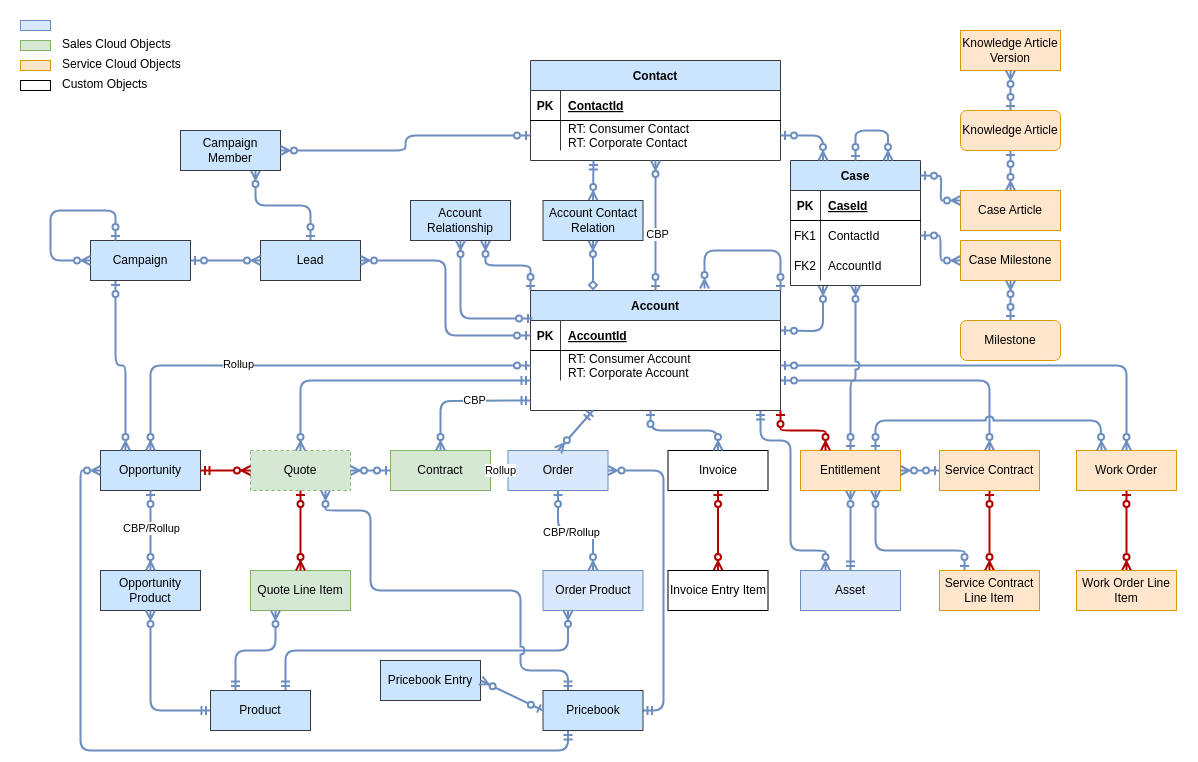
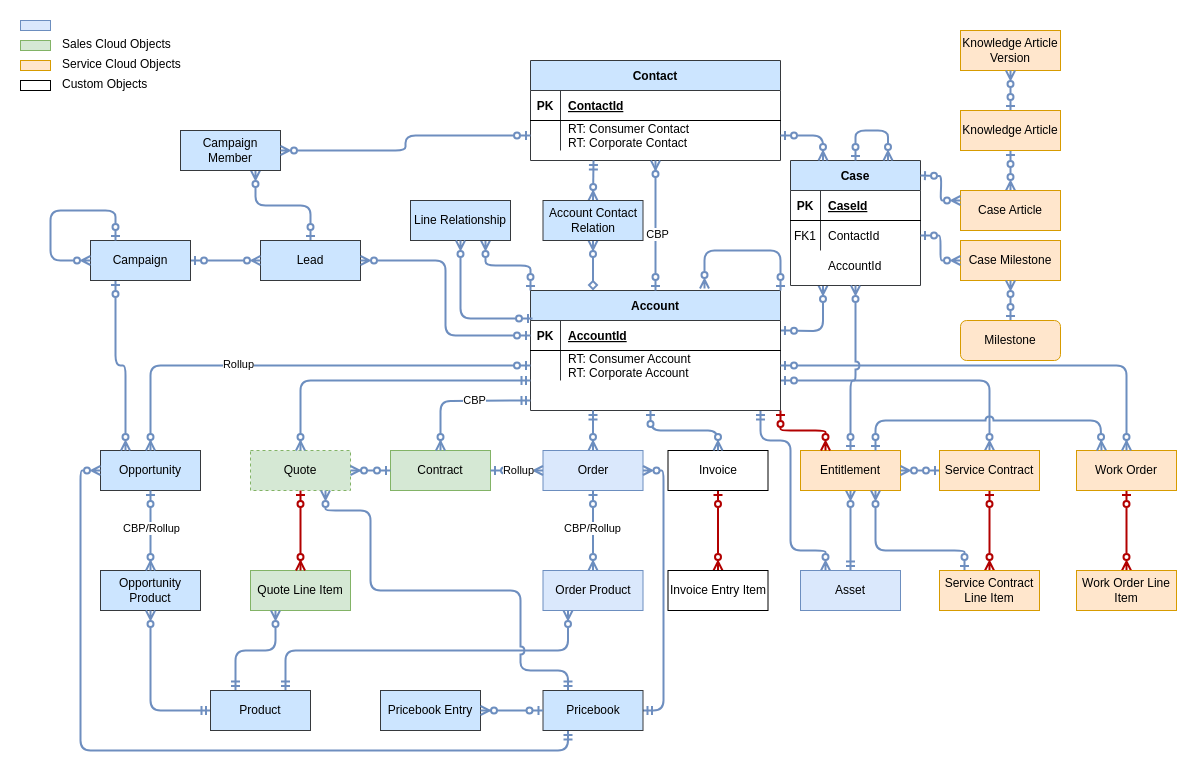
node "Knowledge Article": shape rounded rectangle -> rectangle
node "Account Relationship": label "Account Relationship" -> "Line Relationship"
node "FK2": removed
edge "Opportunity" -- "Quote": removed
node "Order": moved (558, 471) -> (593, 471)
node "Pricebook Entry": moved (431, 681) -> (431, 711)
